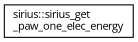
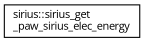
node "sirius::sirius_get _paw_one_elec_energy": label "sirius::sirius_get _paw_one_elec_energy" -> "sirius::sirius_get _paw_sirius_elec_energy"
